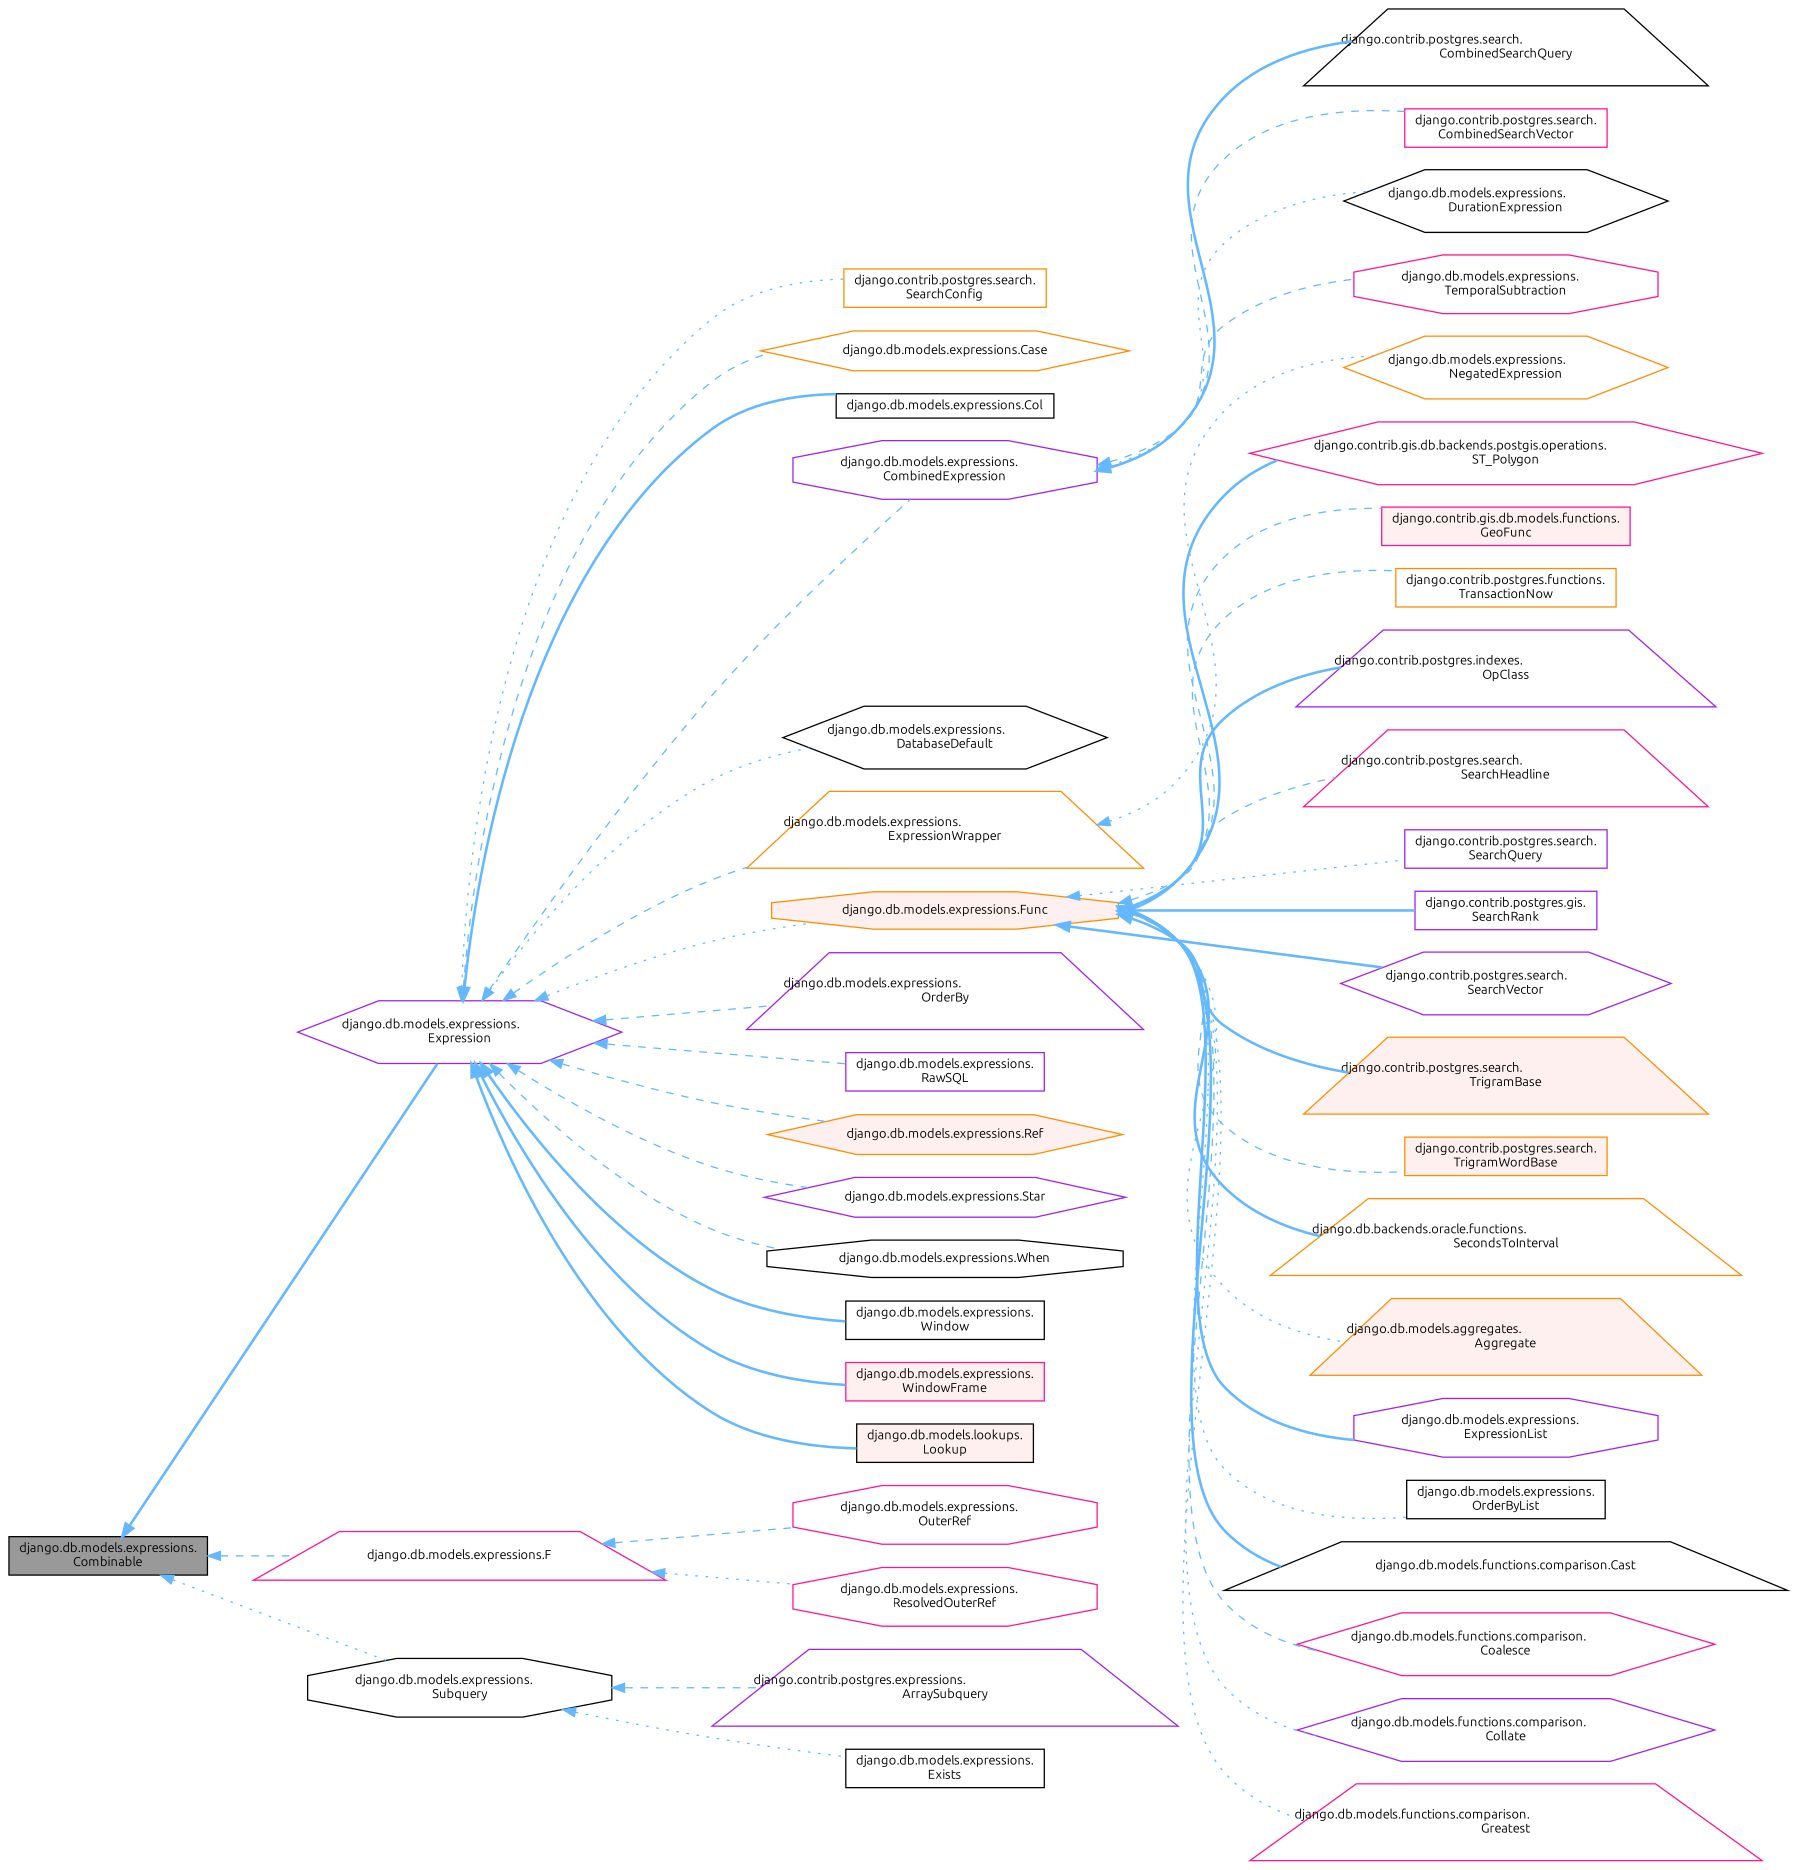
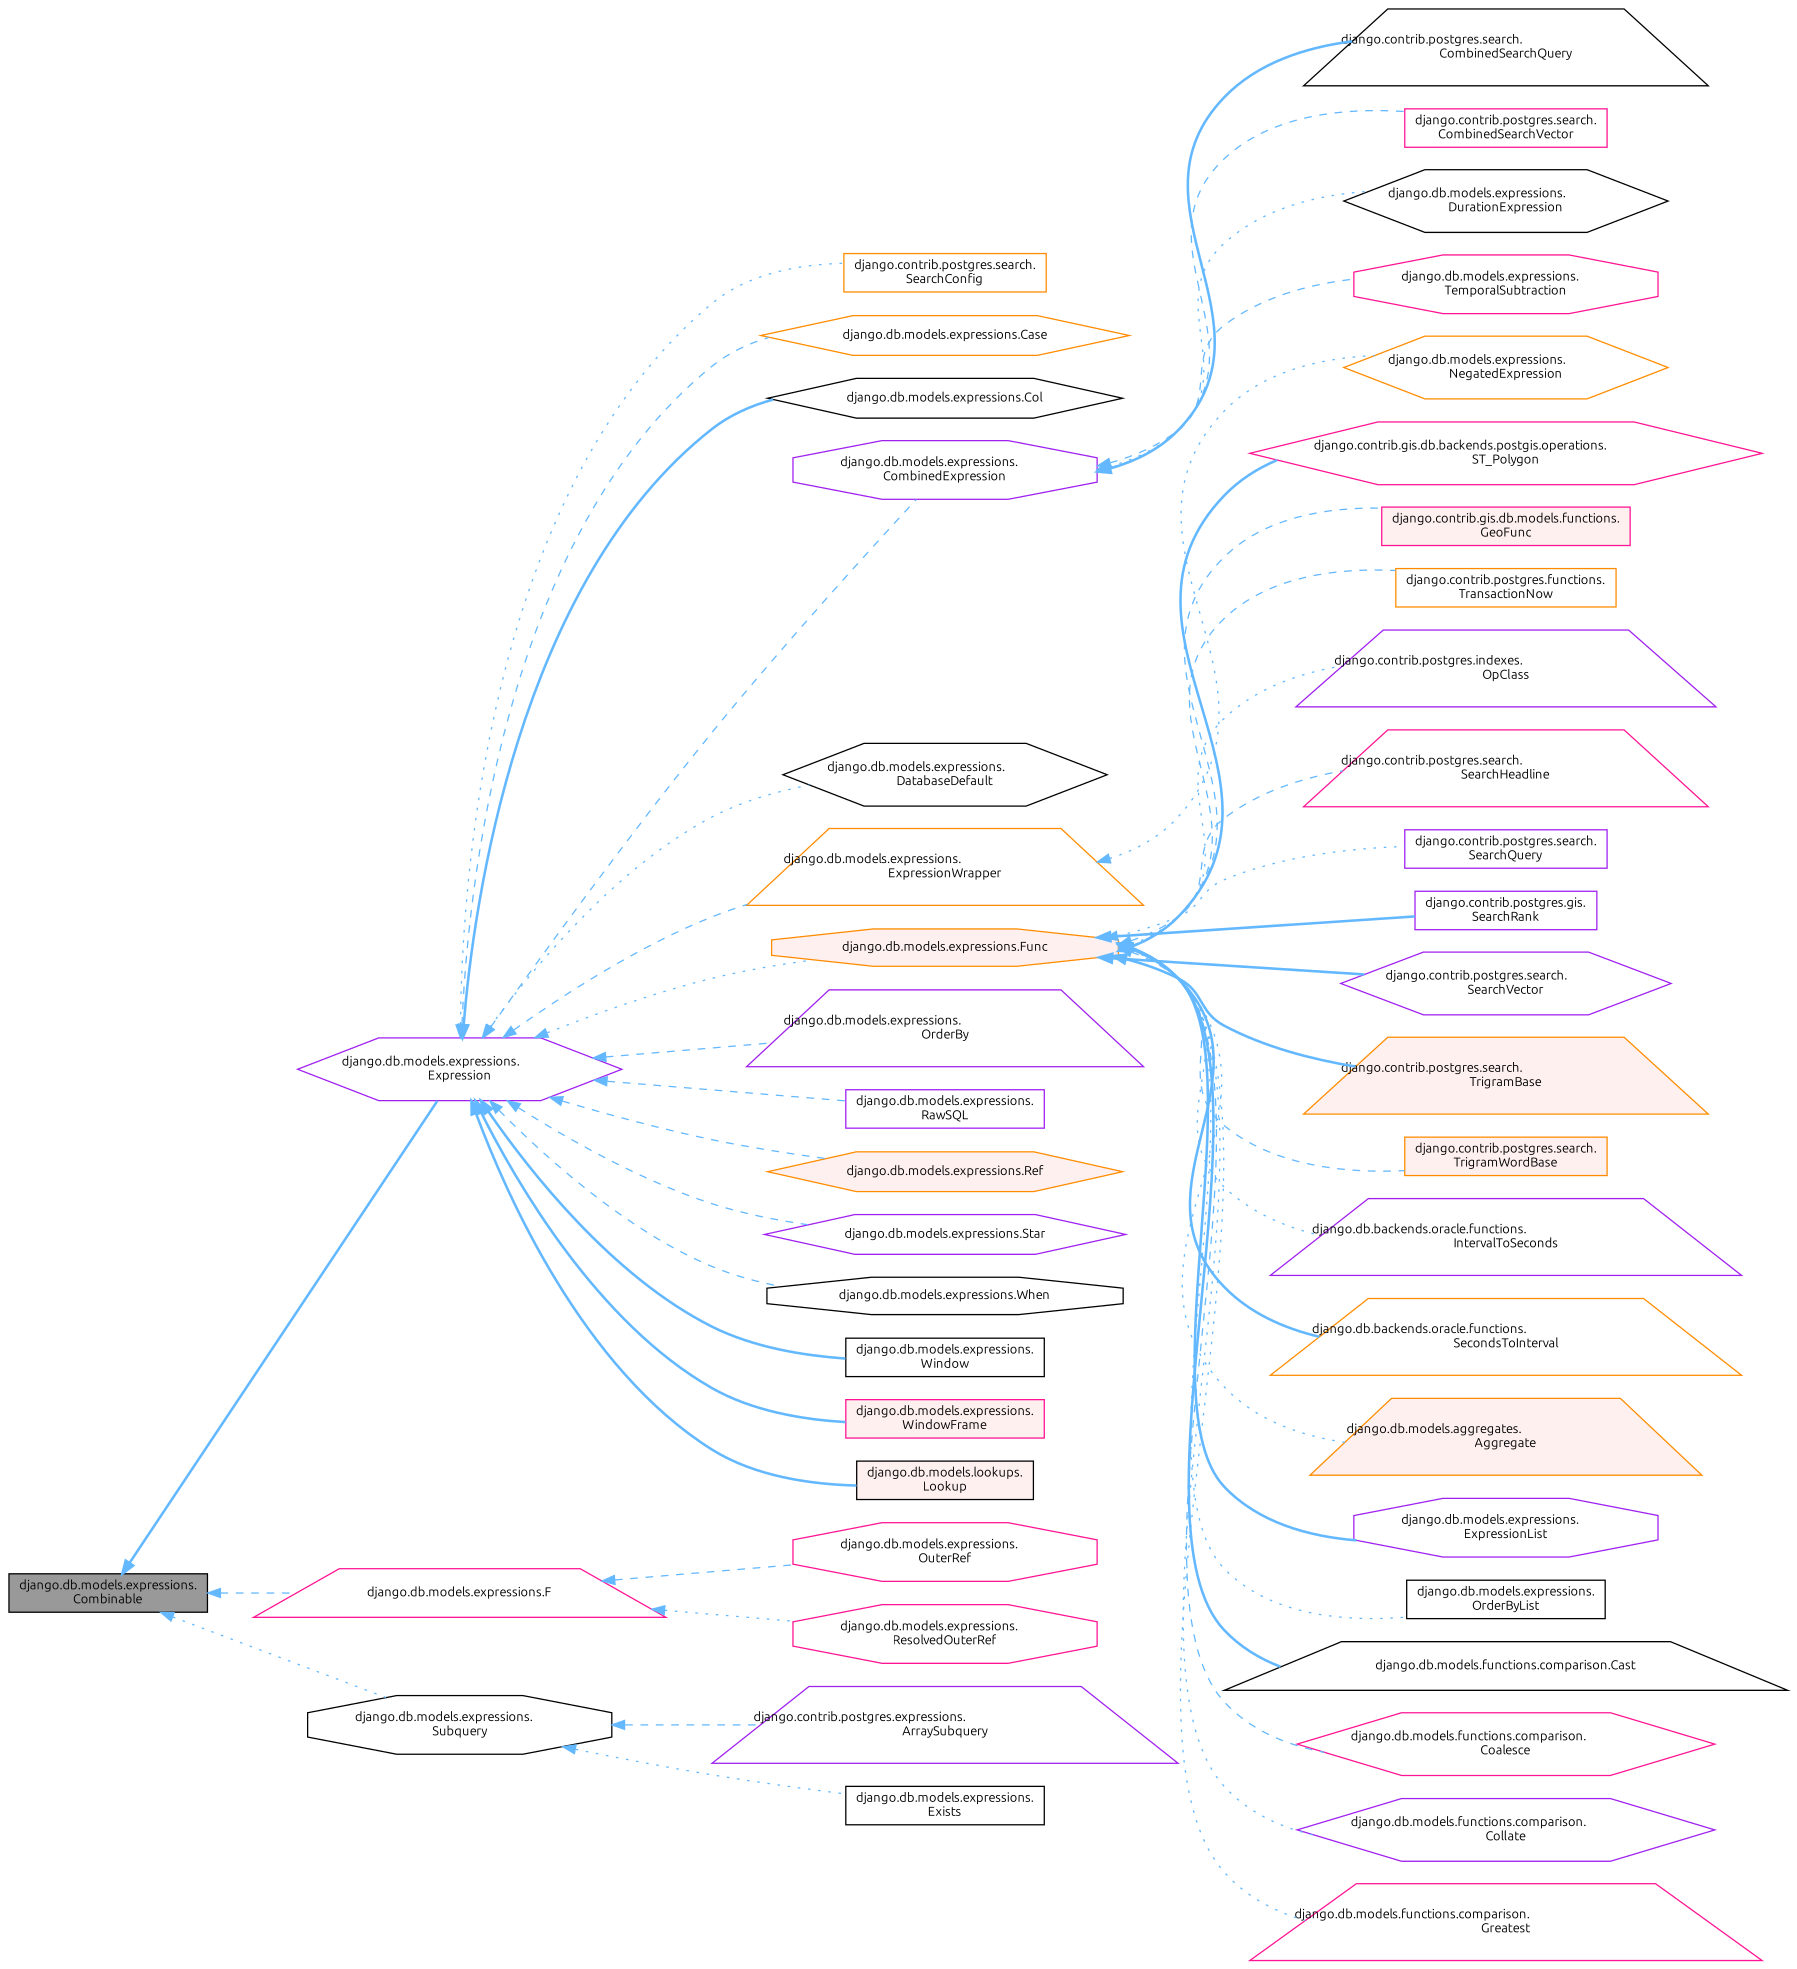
node "django.db.models.expressions.Col": shape box -> hexagon
edge "django.contrib.postgres.indexes. OpClass" -> "django.db.models.expressions.Func": style bold -> dotted
node "django.db.backends.oracle.functions. IntervalToSeconds": added
